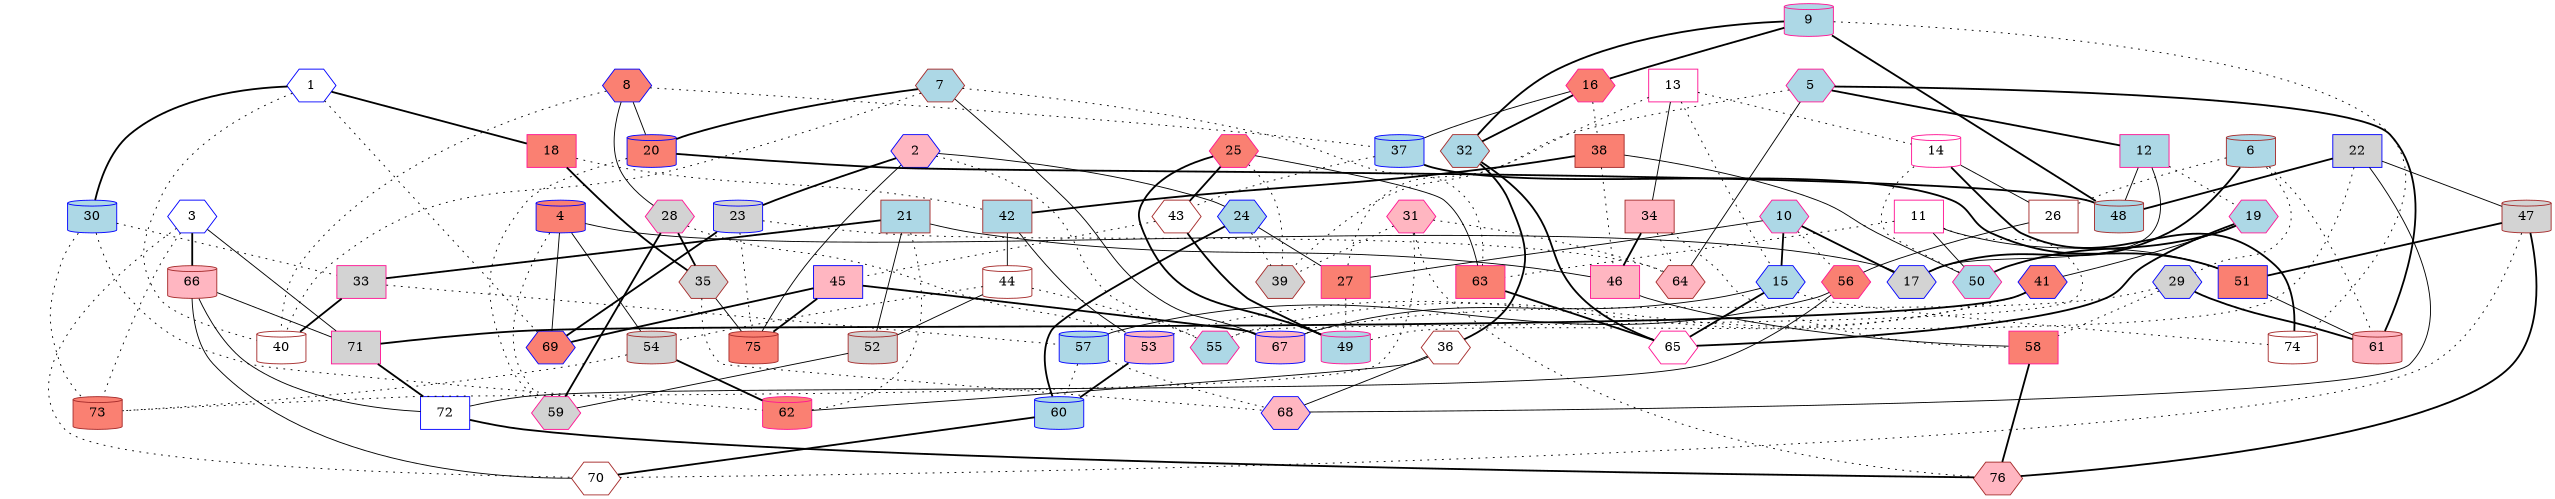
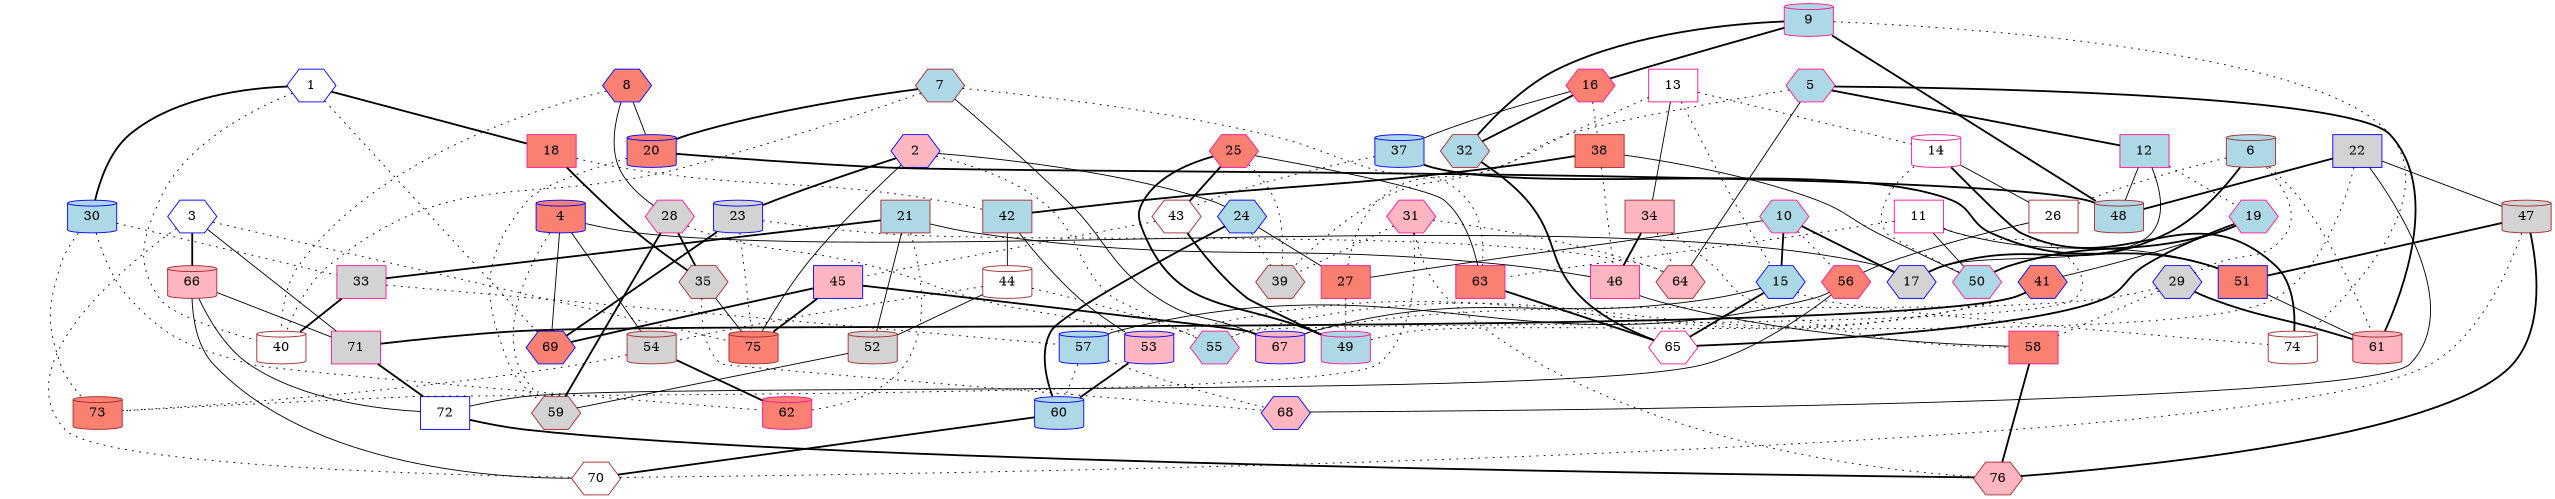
edge "8" -- "37": removed
edge "3" -- "73": now "3" -- "75"
node "36": removed
node "59": color deeppink -> brown
